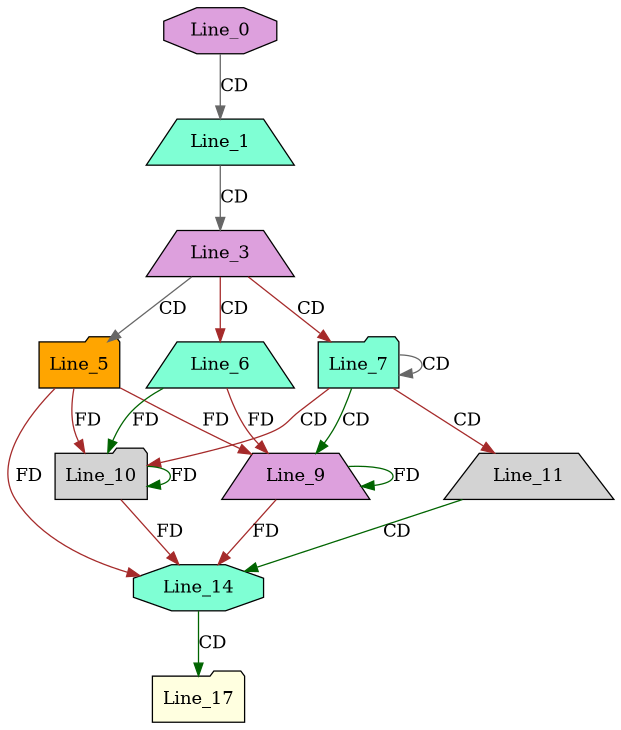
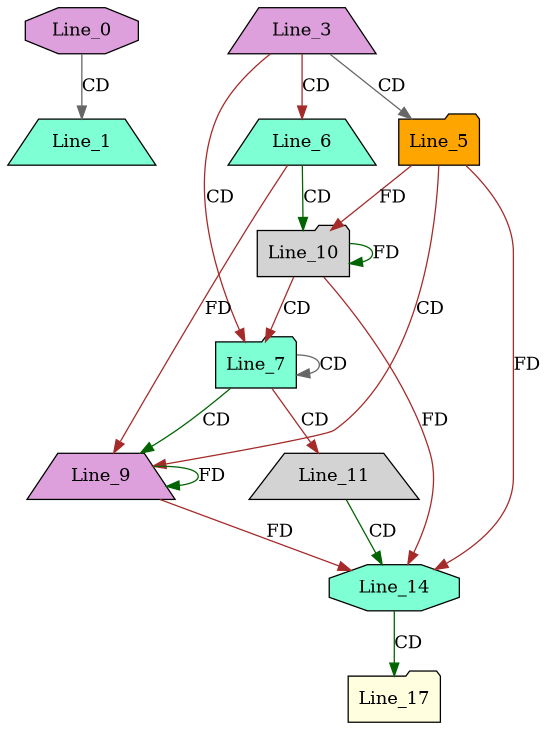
edge "Line_1" -> "Line_3": removed, label "CD"
edge "Line_6" -> "Line_10": label "FD" -> "CD"
edge "Line_5" -> "Line_9": label "FD" -> "CD"
edge "Line_7" -> "Line_10": reversed
